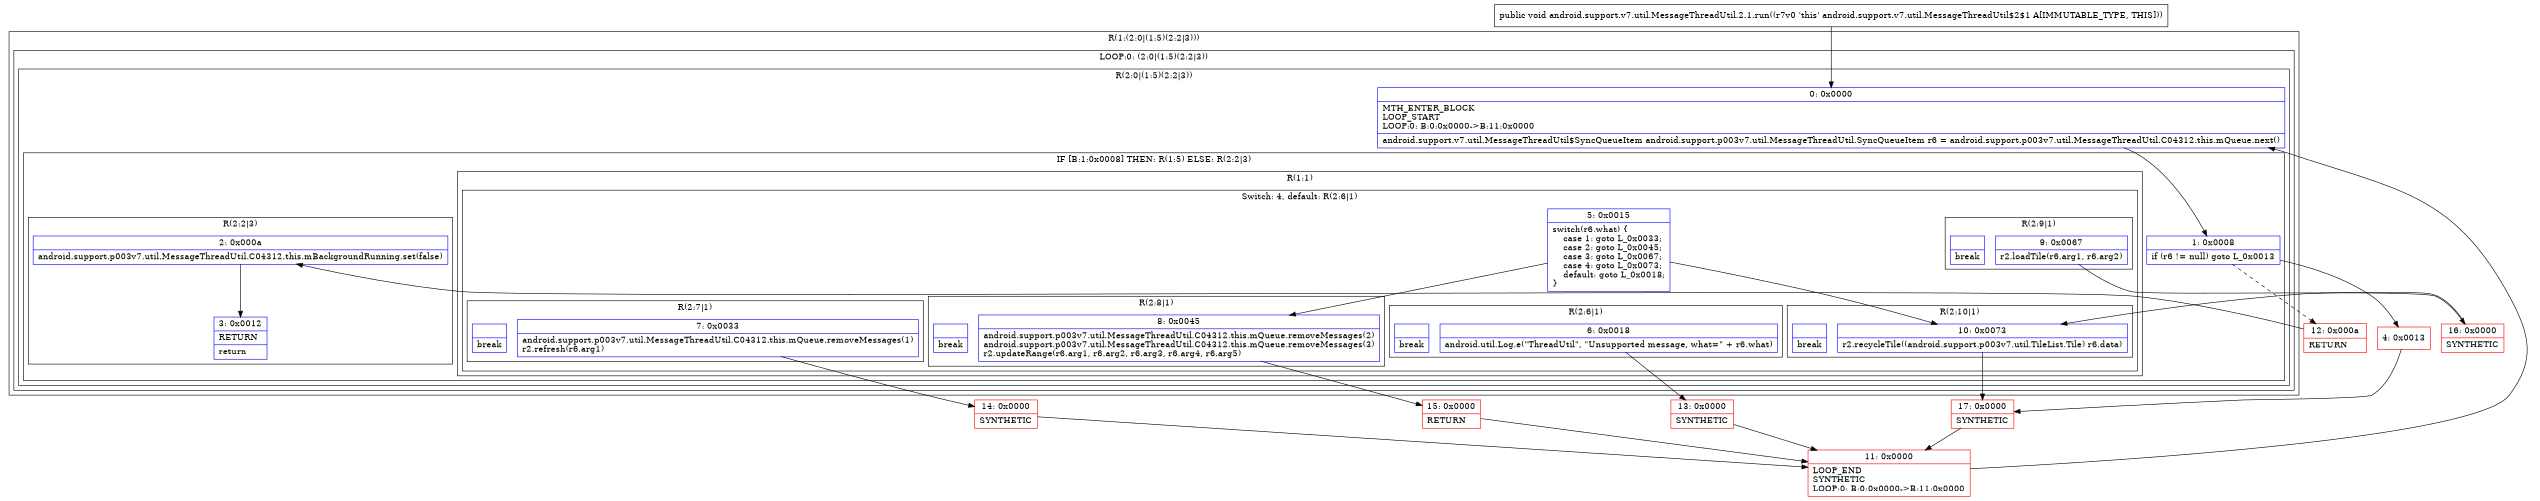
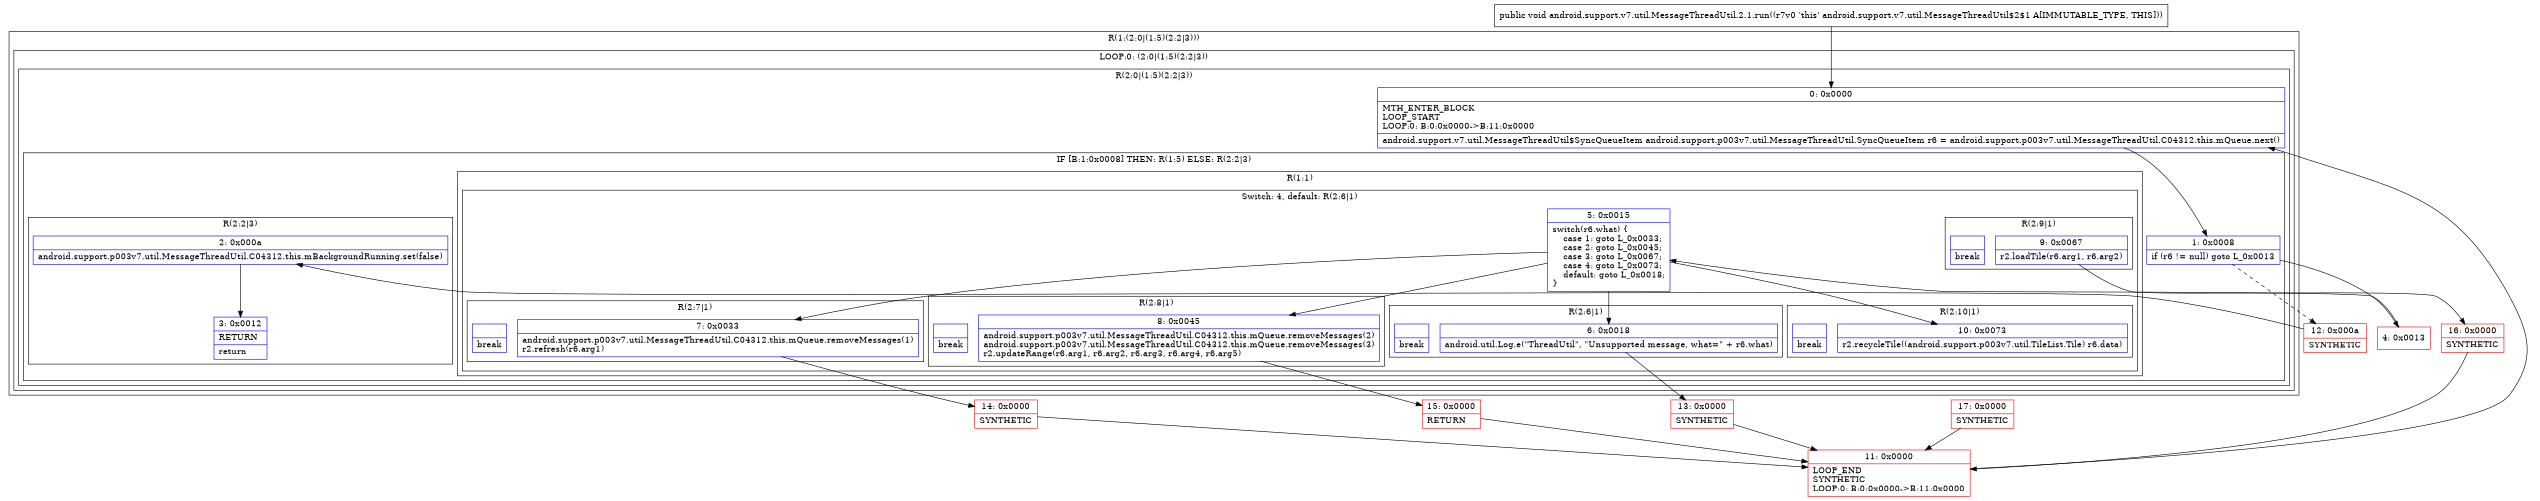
edge "5: 0x0015" -> "7: 0x0033": added
edge "16: 0x0000" -> "10: 0x0073": now "16: 0x0000" -> "11: 0x0000"
edge "5: 0x0015" -> "6: 0x0018": added
node "12: 0x000a": text "RETURN" -> "SYNTHETIC"
edge "10: 0x0073" -> "17: 0x0000": removed
edge "4: 0x0013" -> "17: 0x0000": now "4: 0x0013" -> "5: 0x0015"
